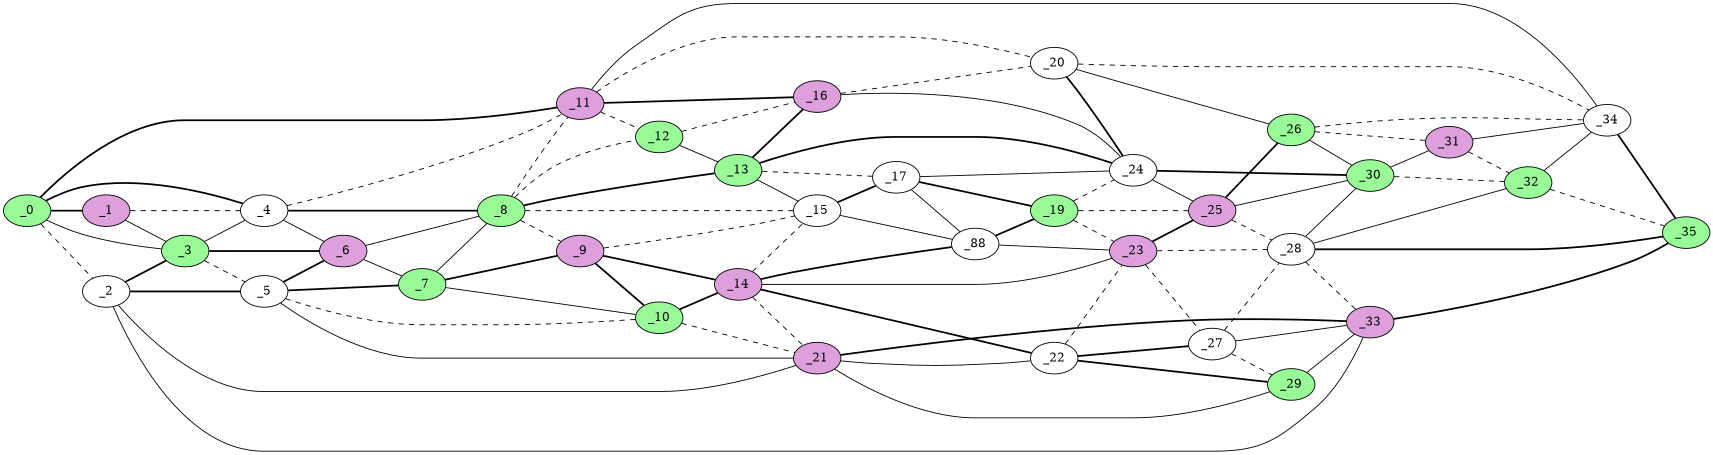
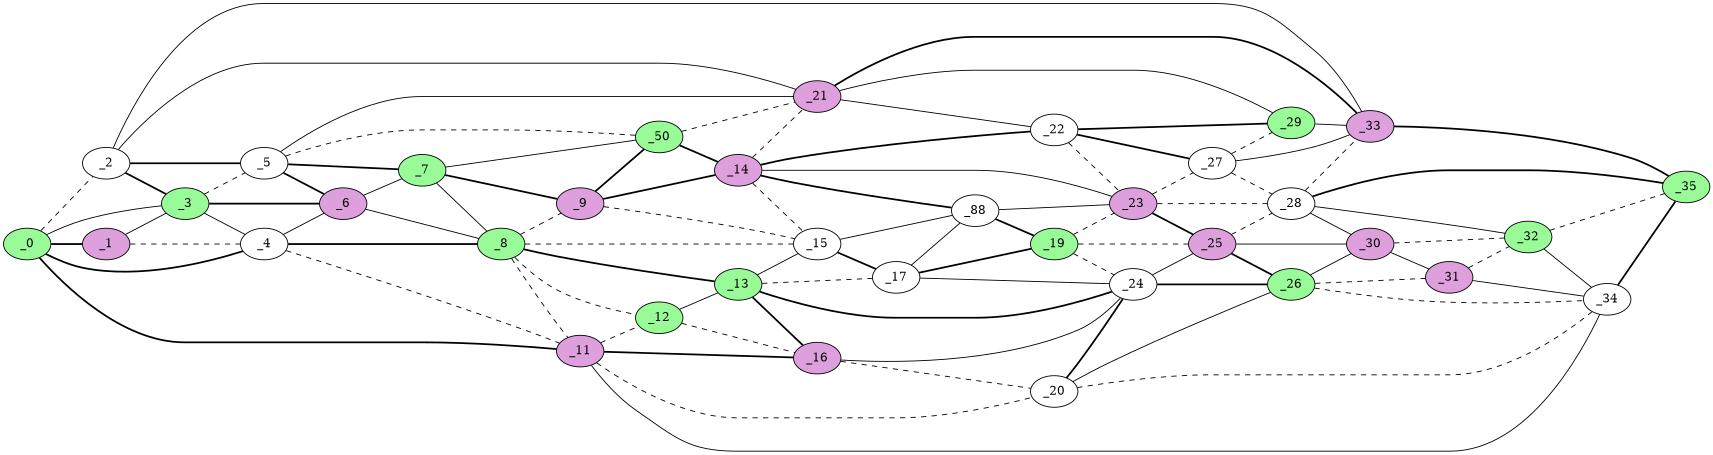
edge "_24" -- "_30": now "_24" -- "_26"
node "_30": fillcolor palegreen -> plum
node "_10": label "_10" -> "_50"
